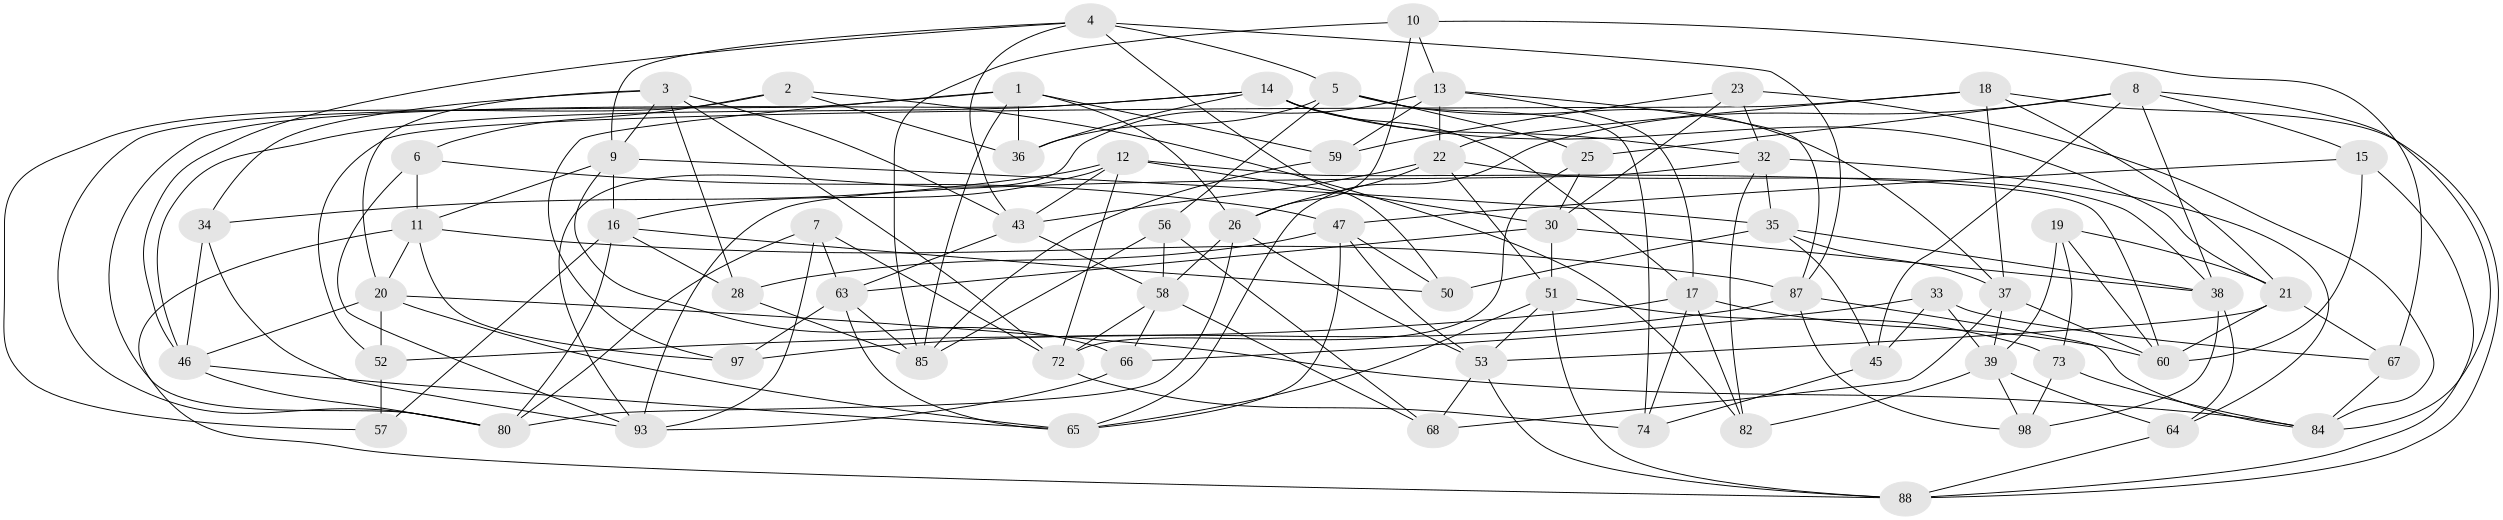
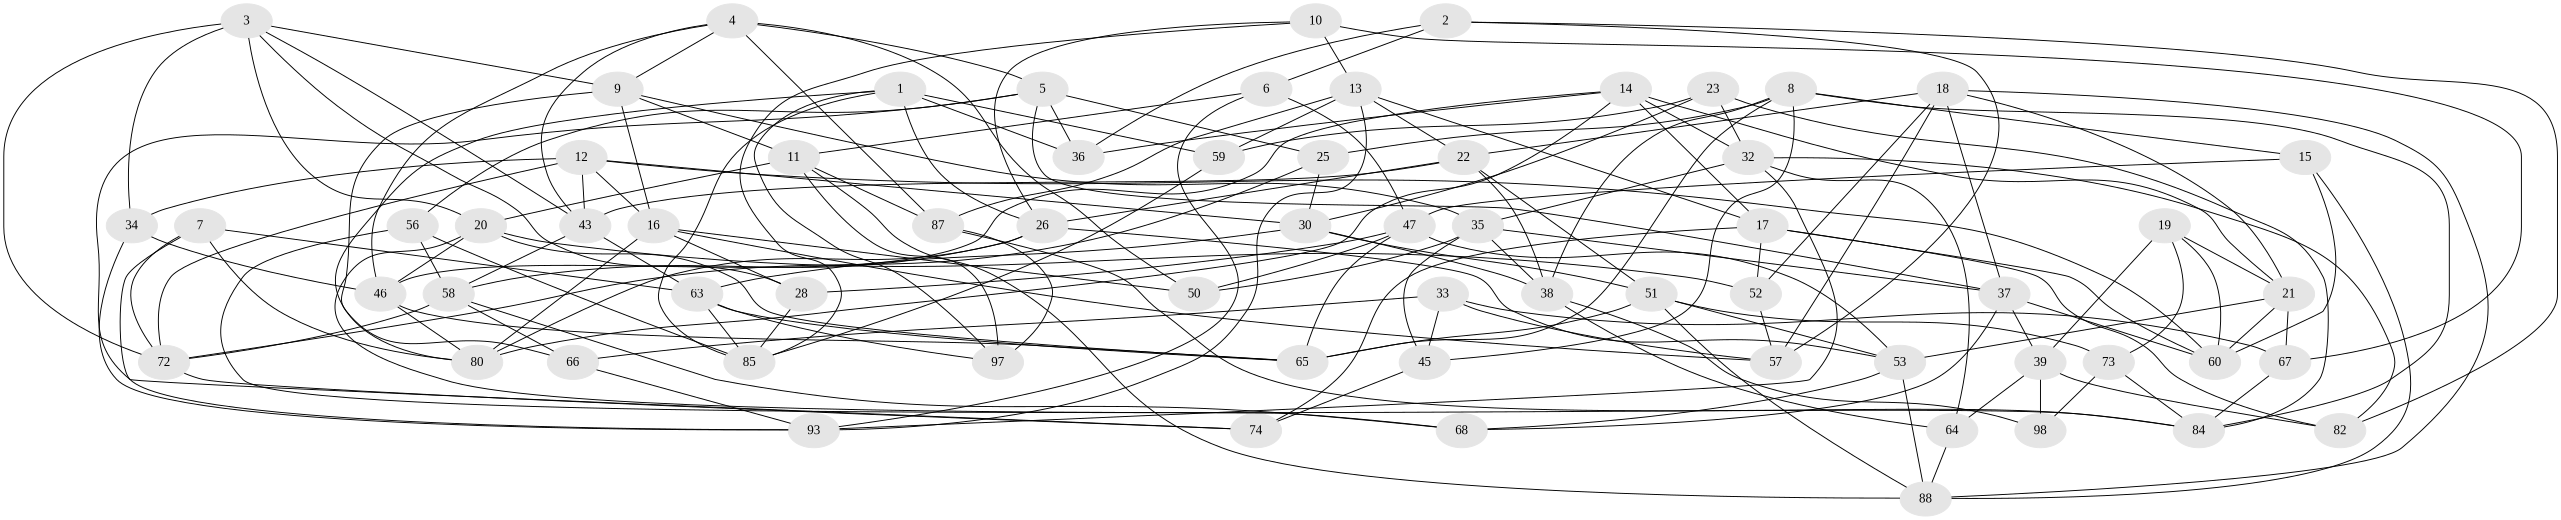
edge "18" -- "57": added
edge "33" -- "39": now "33" -- "57"
edge "87" -- "98": removed
